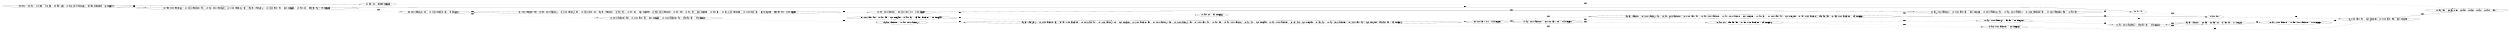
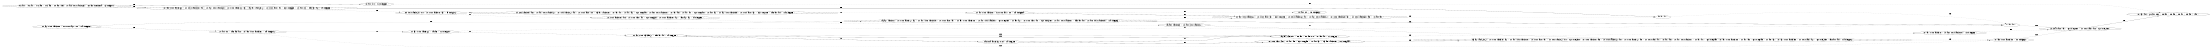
node "'mov ebp, 0xc', 'ffffffe 0x805506c',": label "'mov ebp, 0xc', 'ffffffe 0x805506c'," -> "'mov ebp, 0xc', 'jmp 0x805506c',"
node "'mov ebp, 0x1', 'ecx 0x805505a',": label "'mov ebp, 0x1', 'ecx 0x805505a'," -> "'mov ebp, 0x1', 'jmp 0x805505a',"
node "'cmp dword [ebx], 0x0', 'jne 0x805500d',": removed
node "'test byte [edx+0x34], 0x10', 'je 0x8054f80',": added
